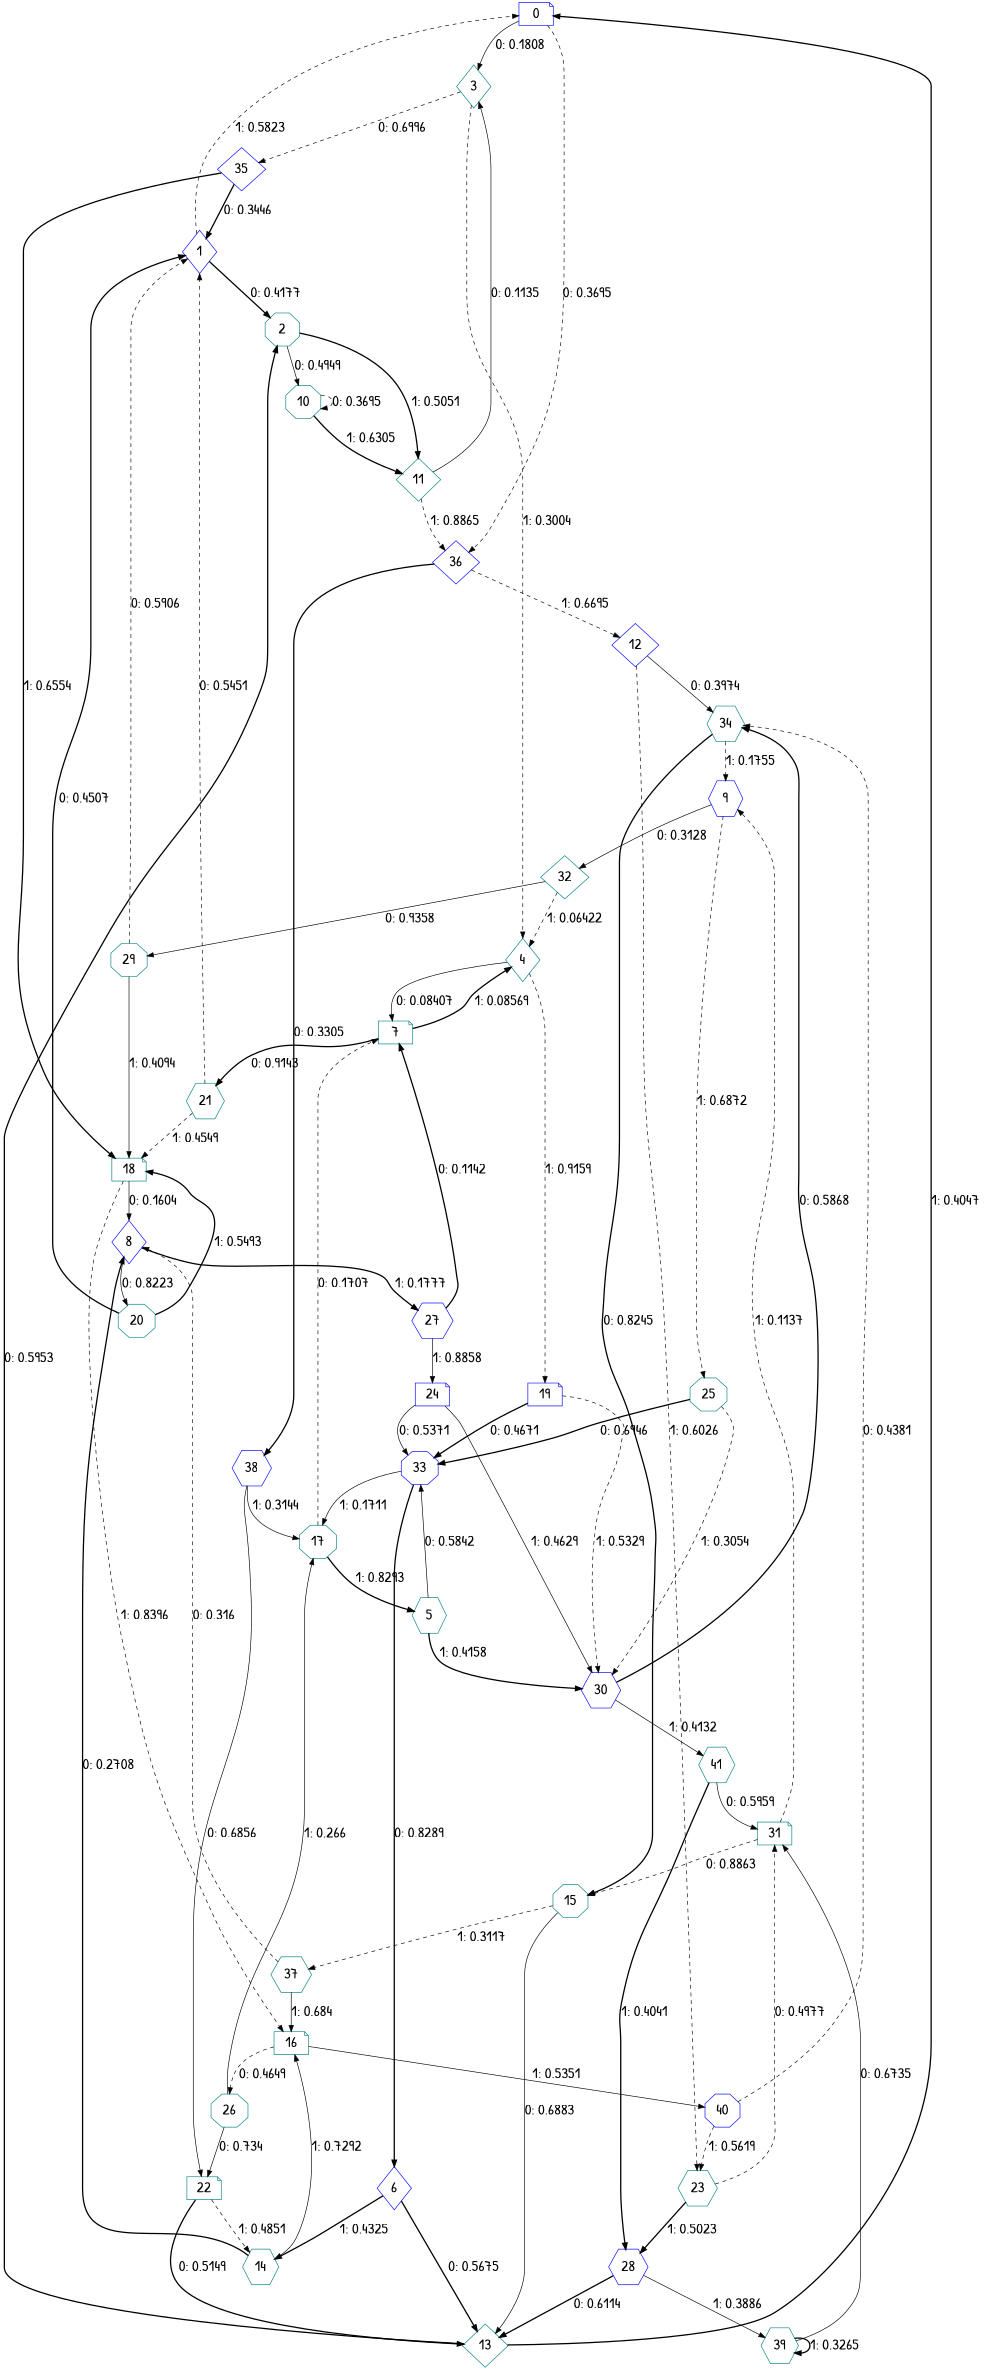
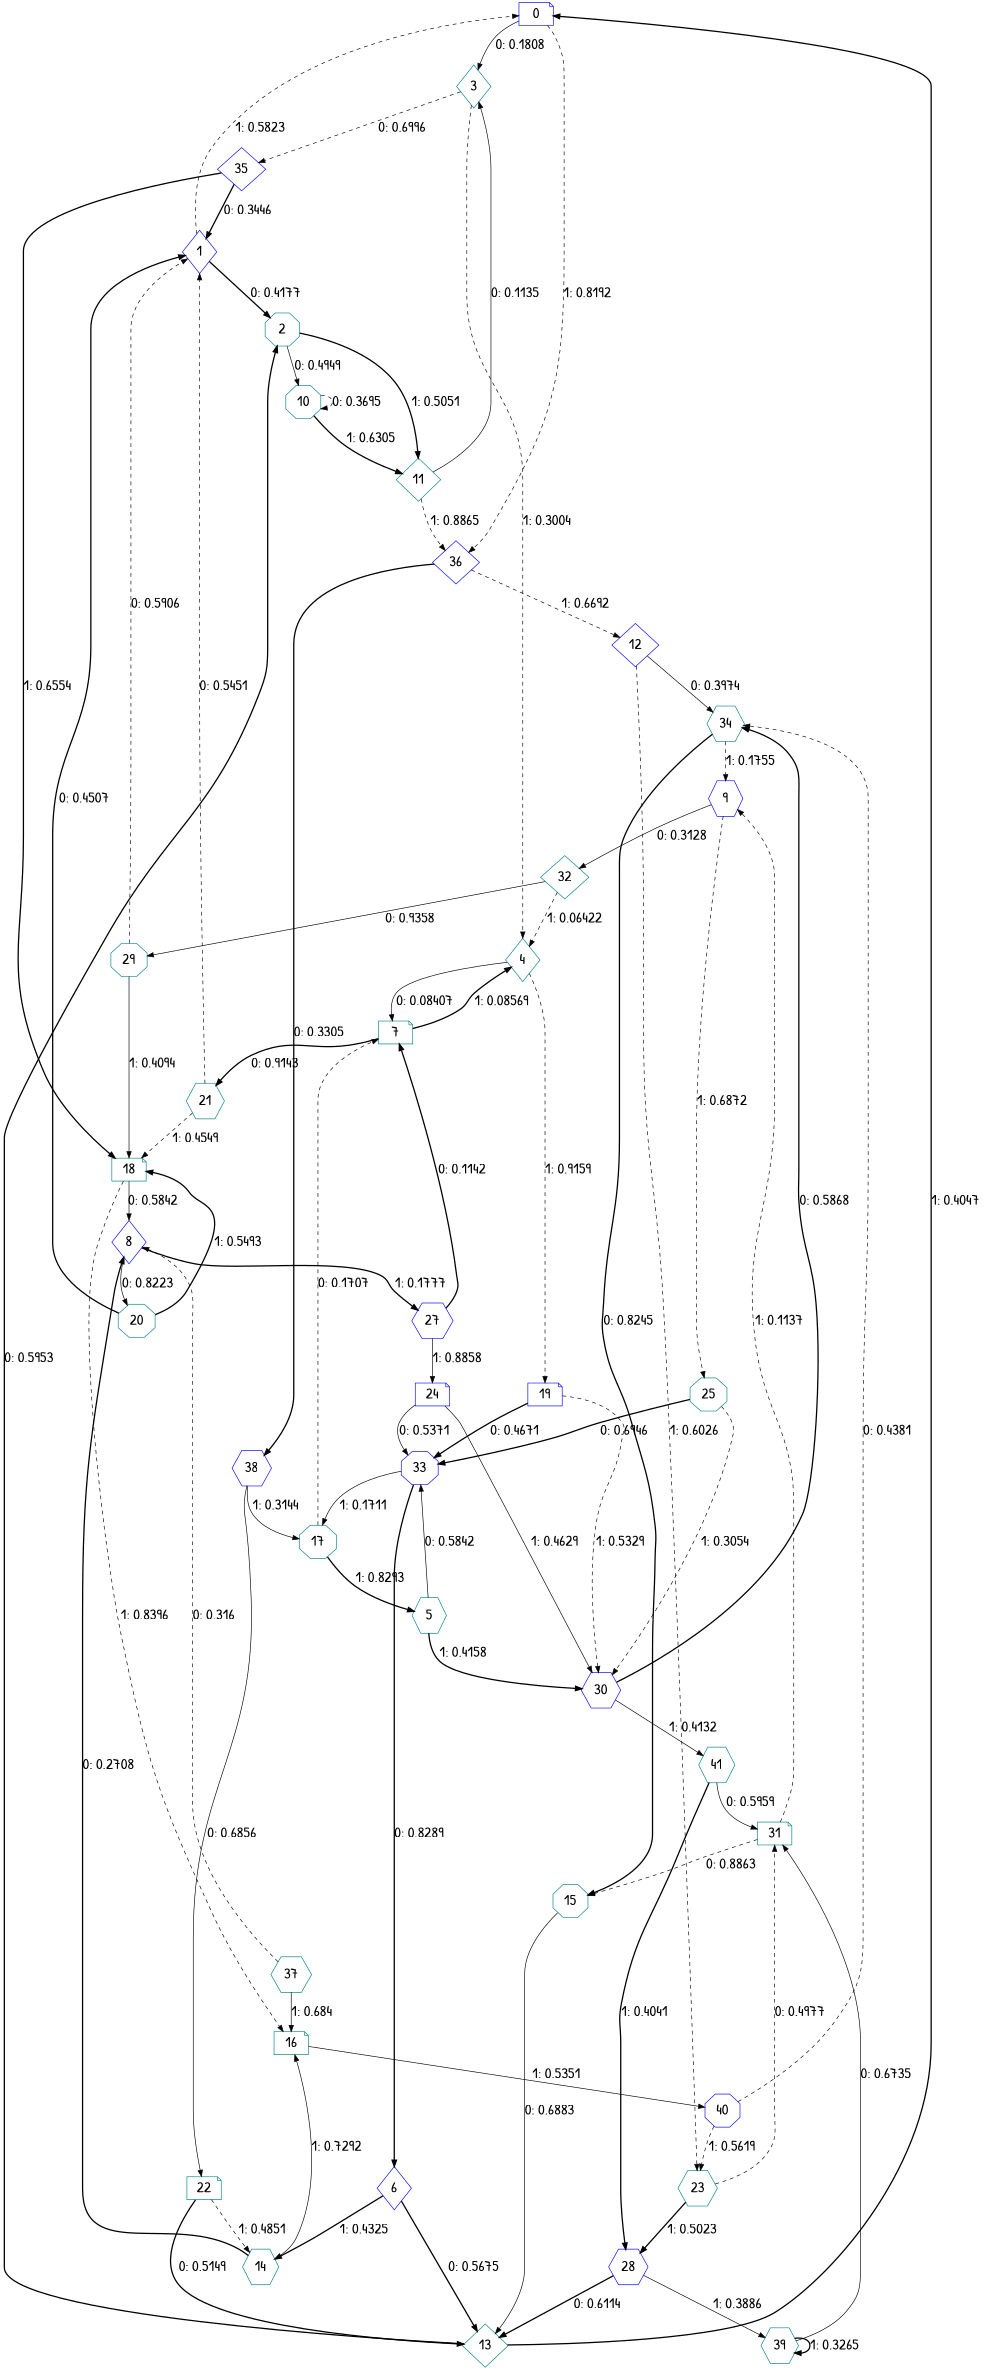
edge "0" -> "36": label "0: 0.3695   " -> "1: 0.8192   "
edge "36" -> "12": label "1: 0.6695   " -> "1: 0.6692   "
edge "18" -> "8": label "0: 0.1604   " -> "0: 0.5842   "
edge "15" -> "37": removed, label "1: 0.3117"
node "26": removed
